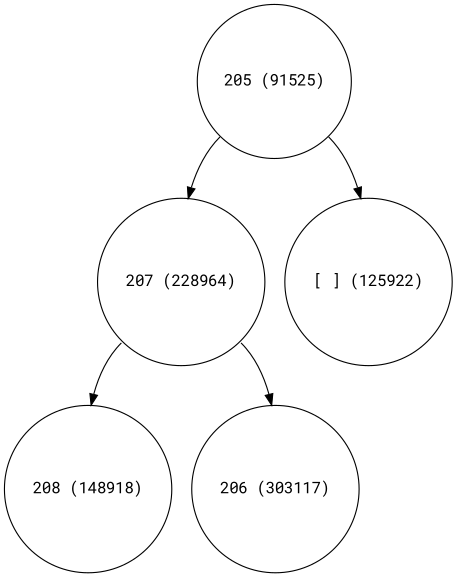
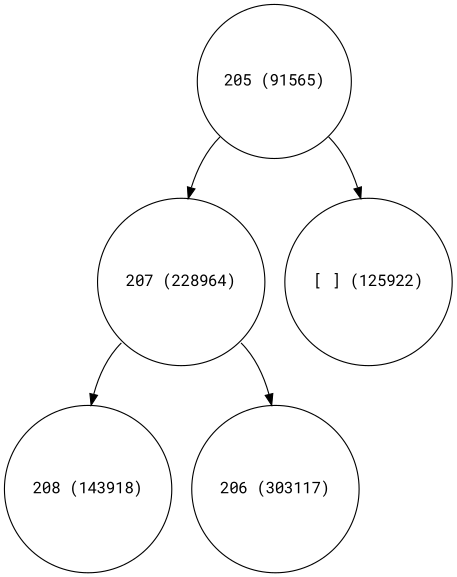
node "205 (91525)": label "205 (91525)" -> "205 (91565)"
node "208 (148918)": label "208 (148918)" -> "208 (143918)"
